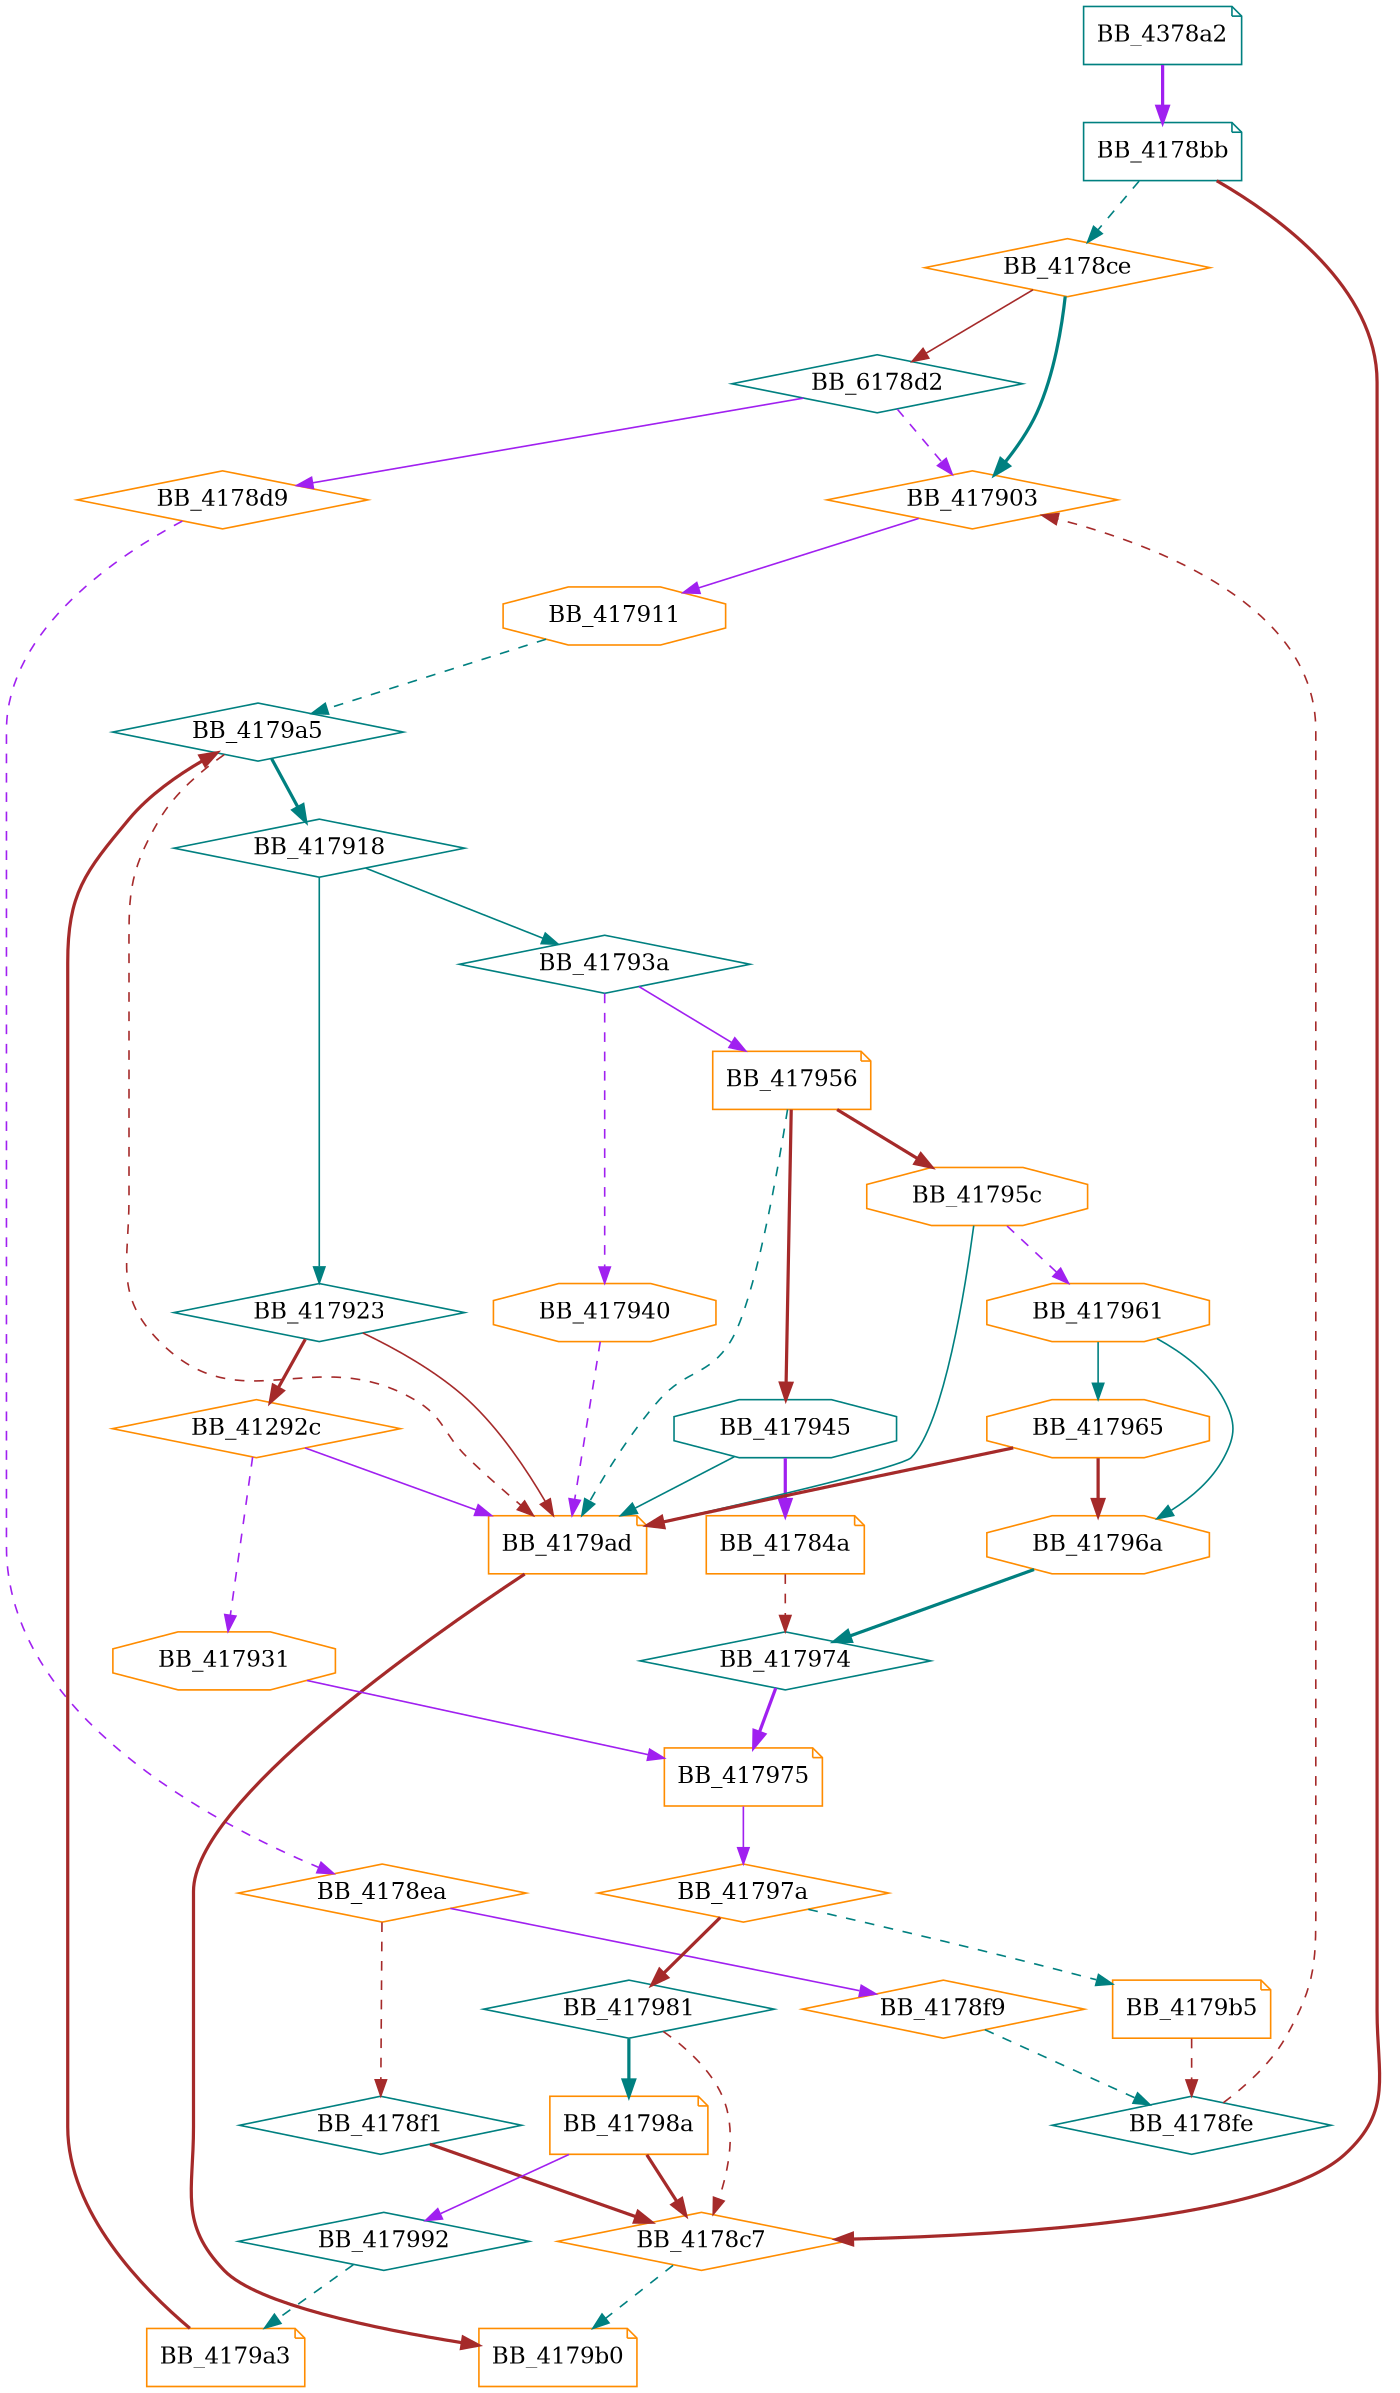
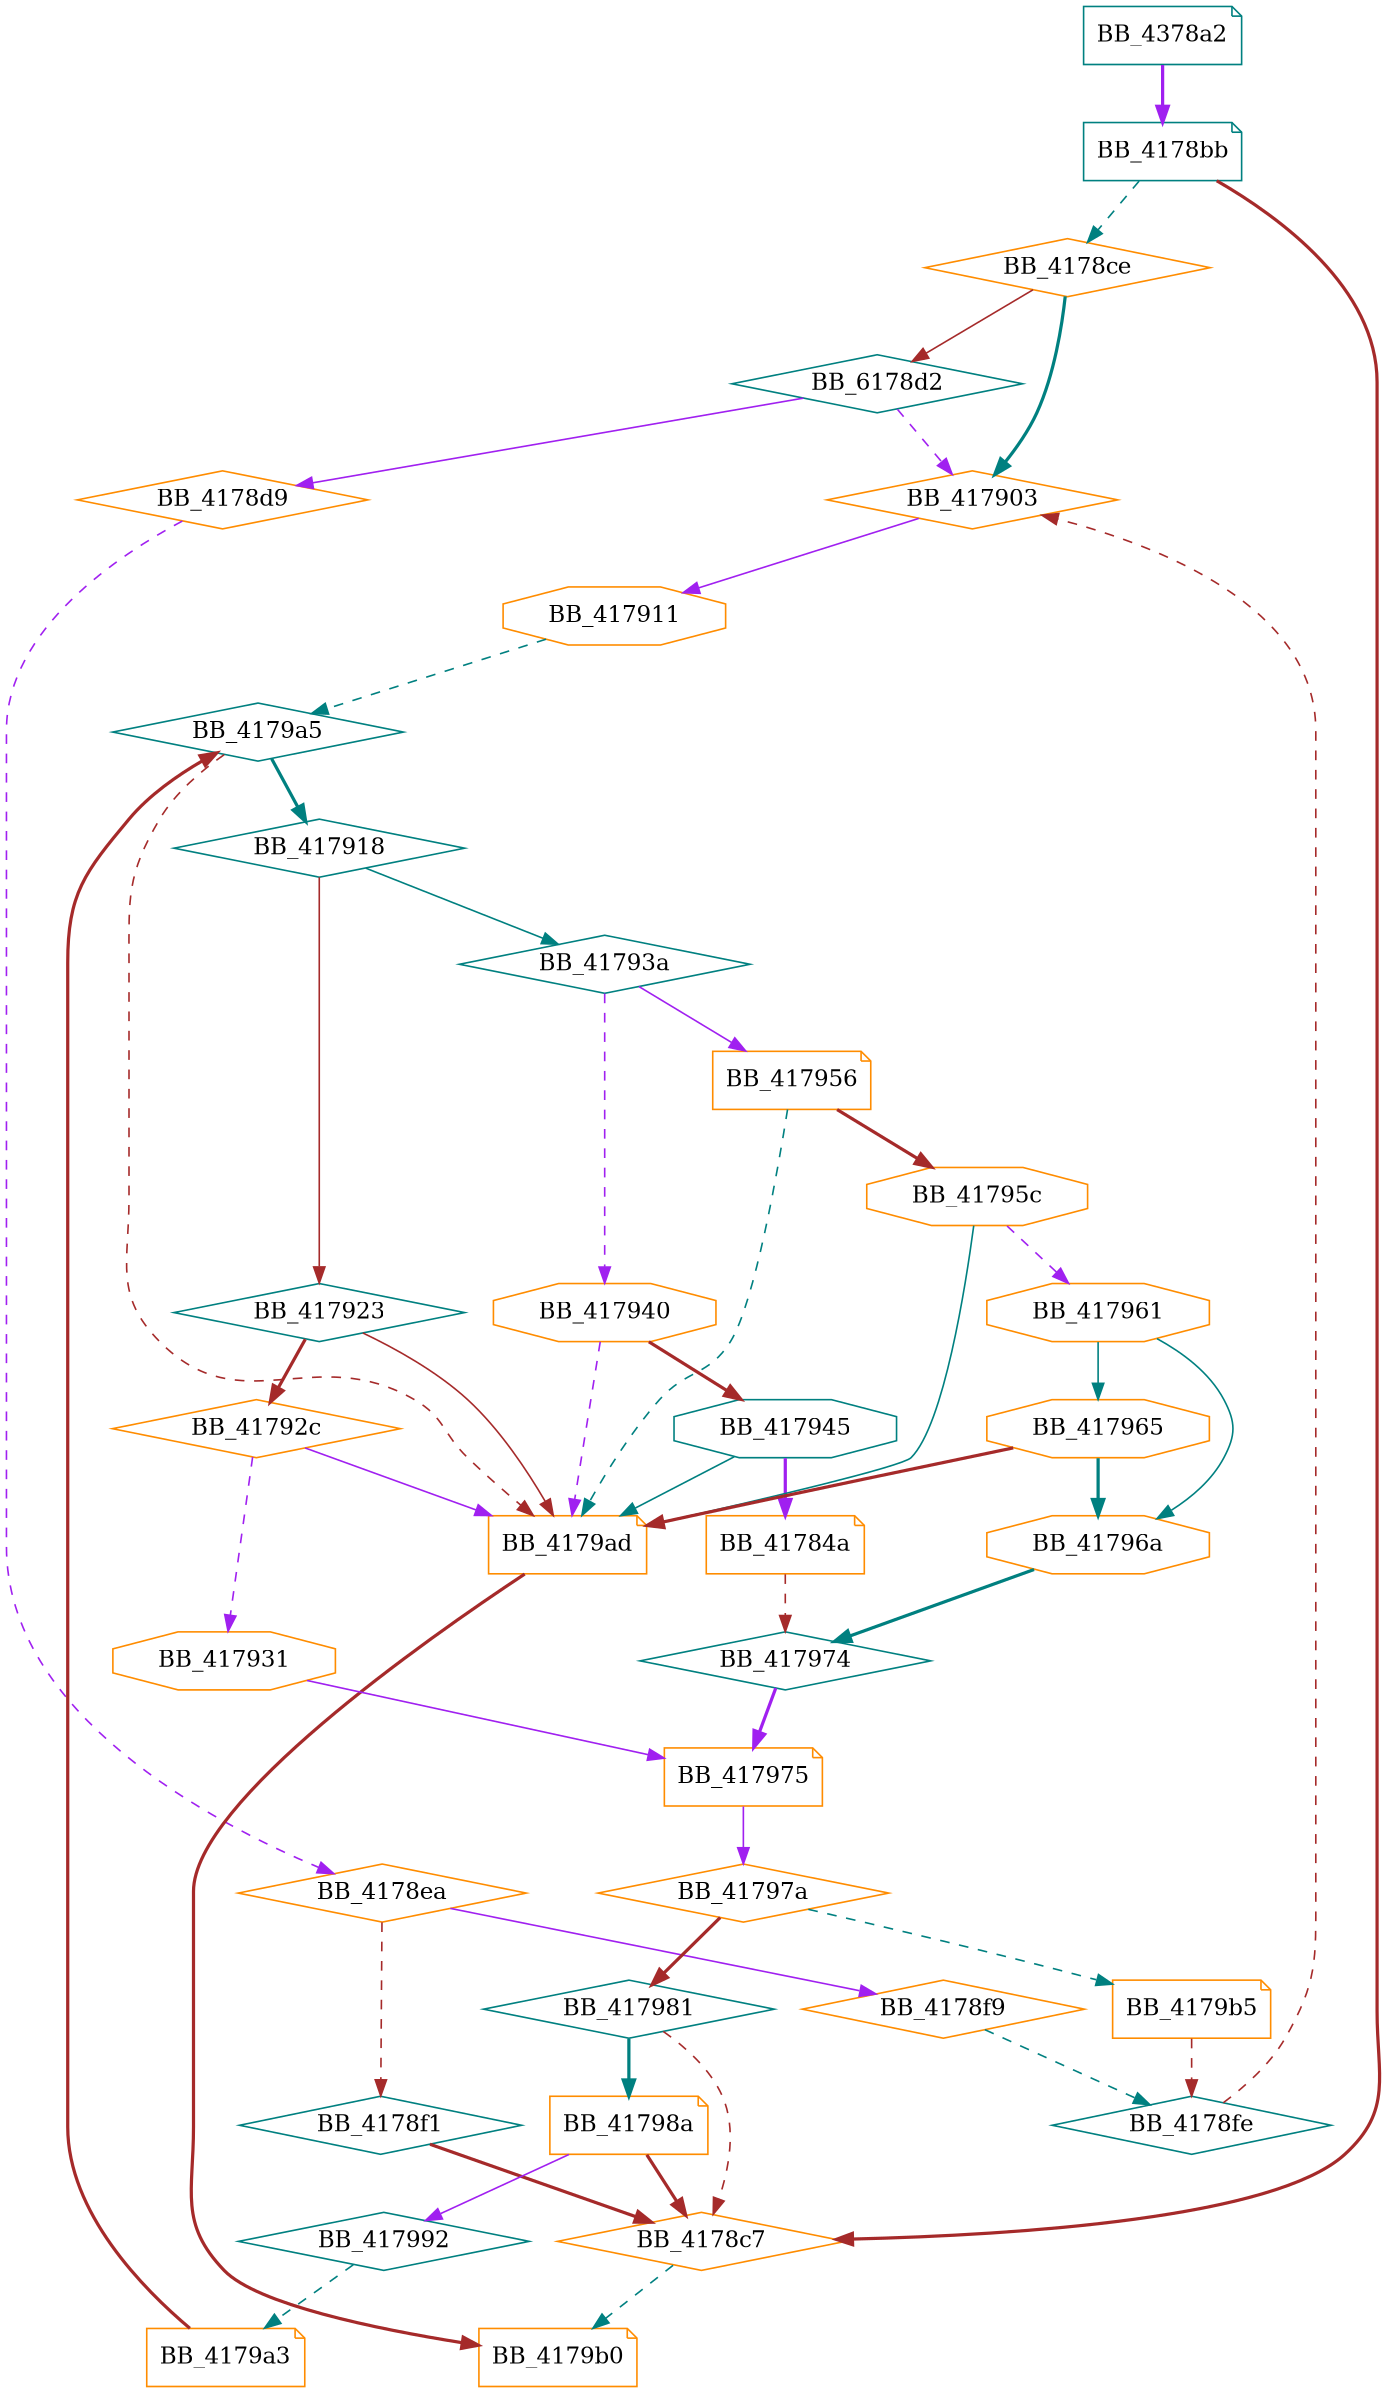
edge "BB_417918" -> "BB_417923": color teal -> brown
edge "BB_417956" -> "BB_417945": now "BB_417940" -> "BB_417945"
node "BB_41292c": label "BB_41292c" -> "BB_41792c"
edge "BB_417965" -> "BB_41796a": color brown -> teal
